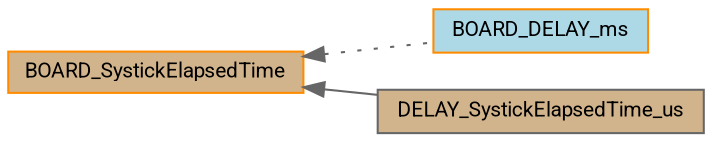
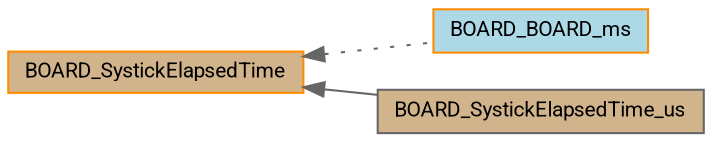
node "BOARD_DELAY_ms": label "BOARD_DELAY_ms" -> "BOARD_BOARD_ms"
node "DELAY_SystickElapsedTime_us": label "DELAY_SystickElapsedTime_us" -> "BOARD_SystickElapsedTime_us"
